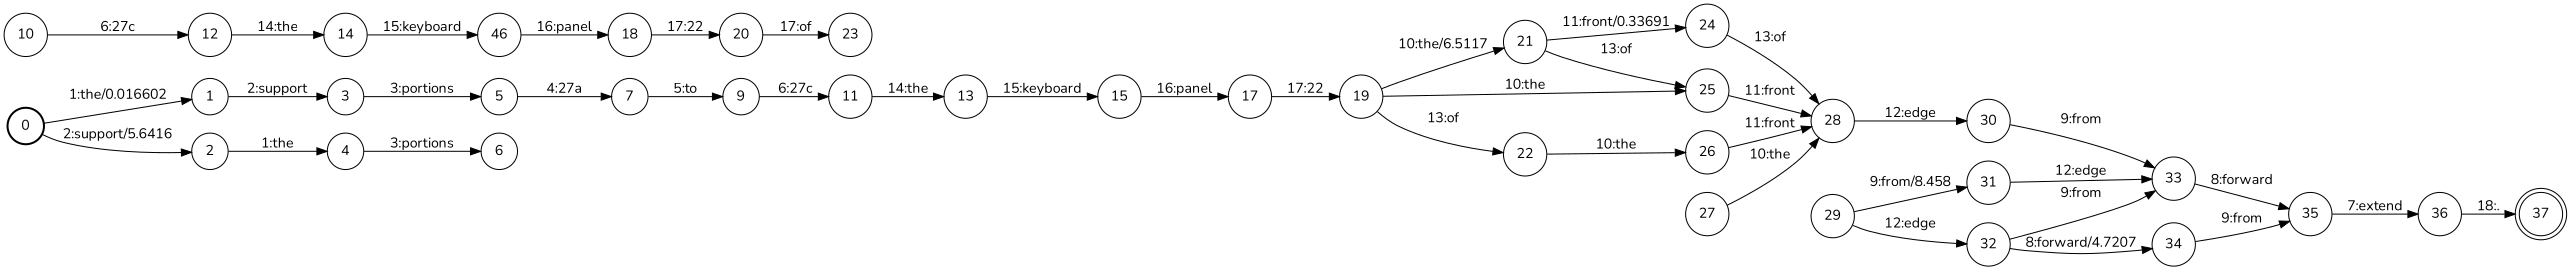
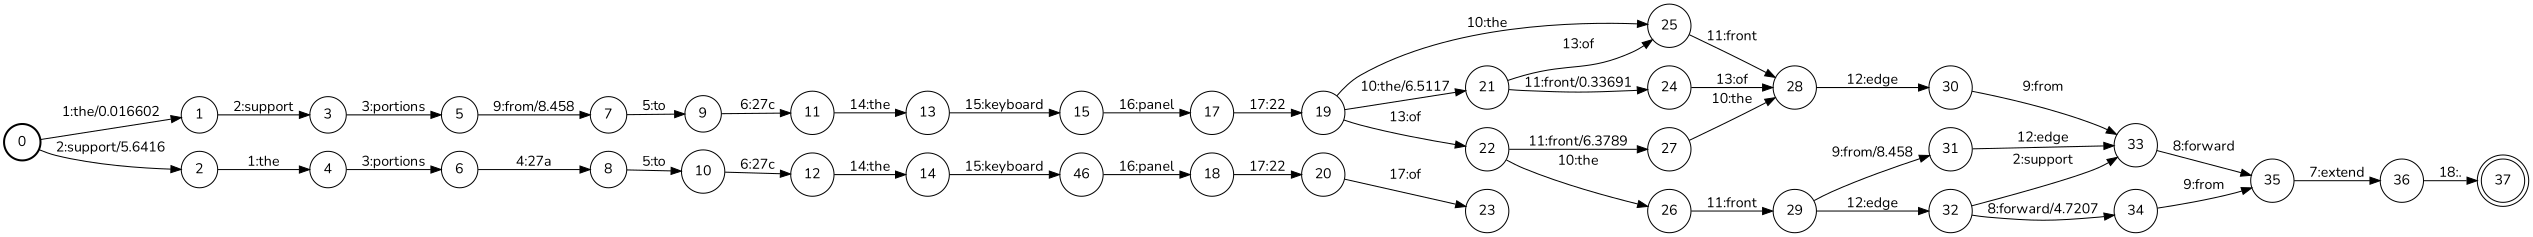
edge "5" -> "7": label "4:27a" -> "9:from/8.458"
edge "26" -> "28": now "26" -> "29"
edge "22" -> "27": added, label "11:front/6.3789"
node "8": added
edge "32" -> "33": label "9:from" -> "2:support"
